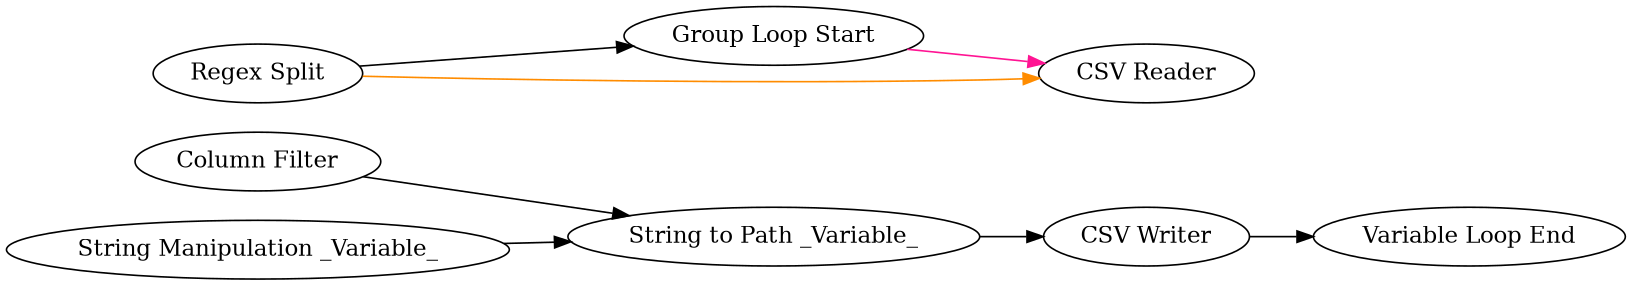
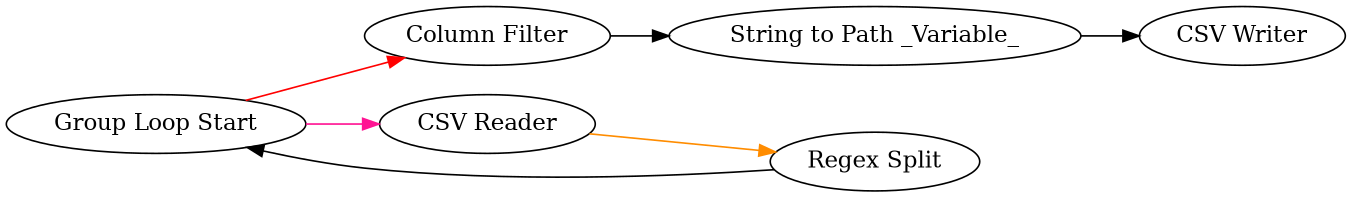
edge "Group Loop Start" -> "Column Filter": added
edge "Regex Split" -> "CSV Reader": reversed
node "Variable Loop End": removed
node "String Manipulation _Variable_": removed
